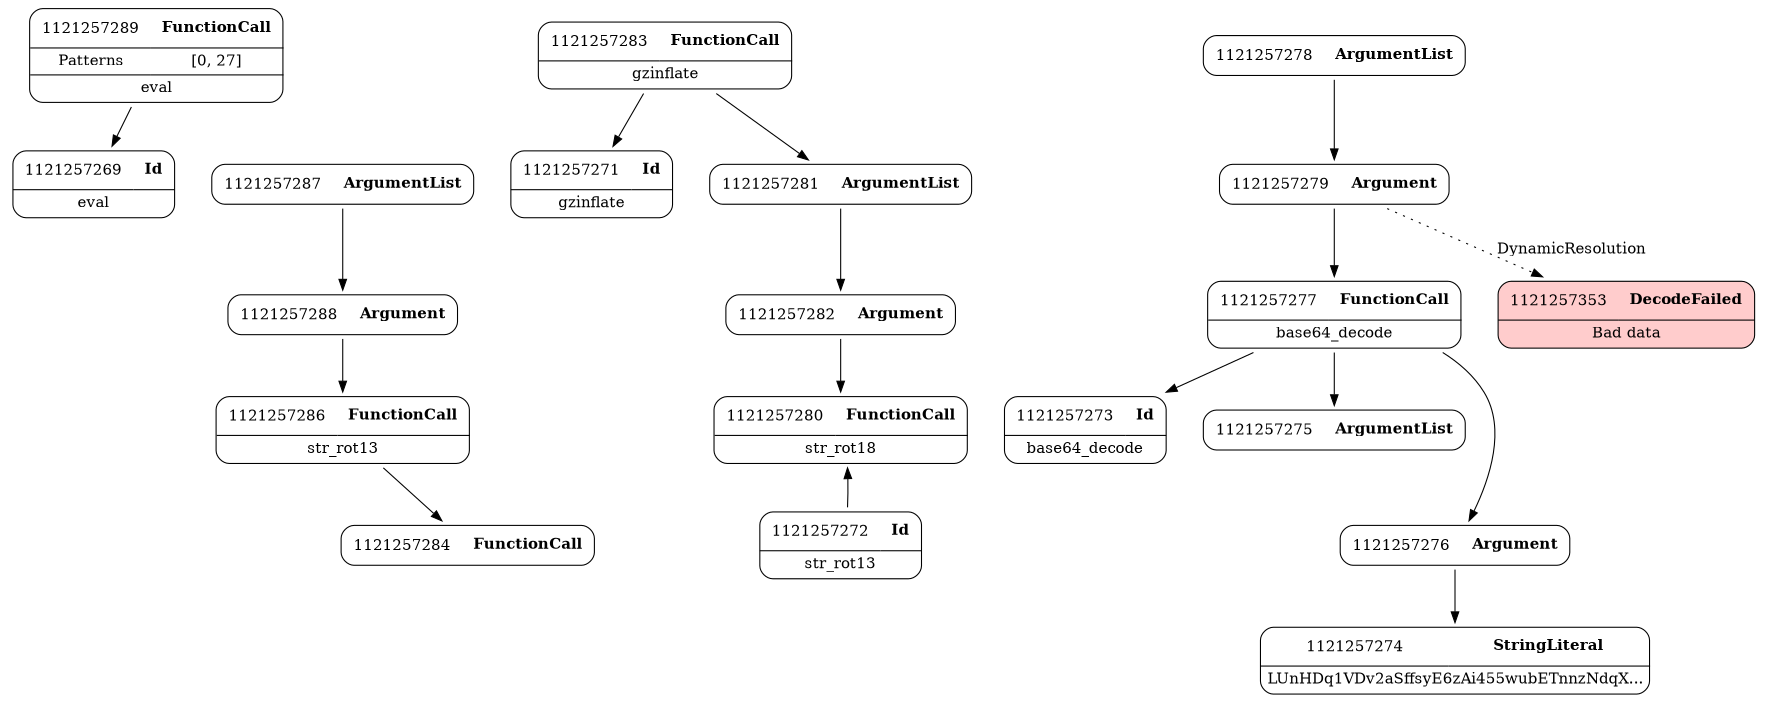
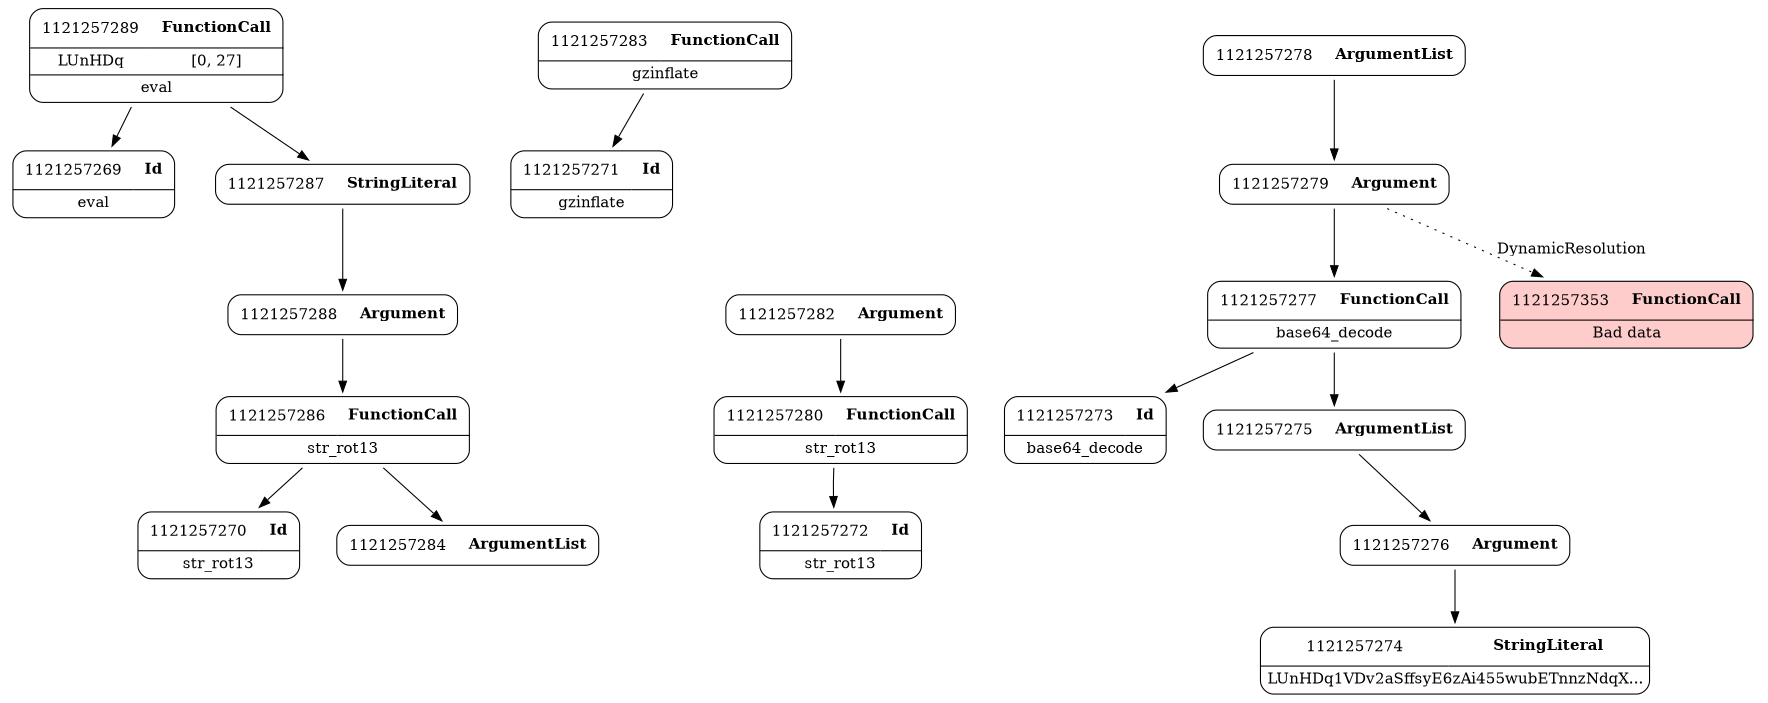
node "1121257289": text "Patterns" -> "LUnHDq"
edge "1121257289" -> "1121257287": added
node "1121257287": text "ArgumentList" -> "StringLiteral"
node "1121257281": removed
node "1121257353": text "DecodeFailed" -> "FunctionCall"
edge "1121257277" -> "1121257276": now "1121257275" -> "1121257276"
node "1121257280": text "str_rot18" -> "str_rot13"
edge "1121257272" -> "1121257280": reversed
node "1121257284": text "FunctionCall" -> "ArgumentList"
node "1121257270": added
